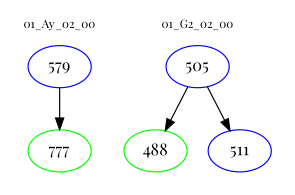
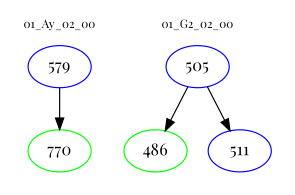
node "777": label "777" -> "770"
node "488": label "488" -> "486"
